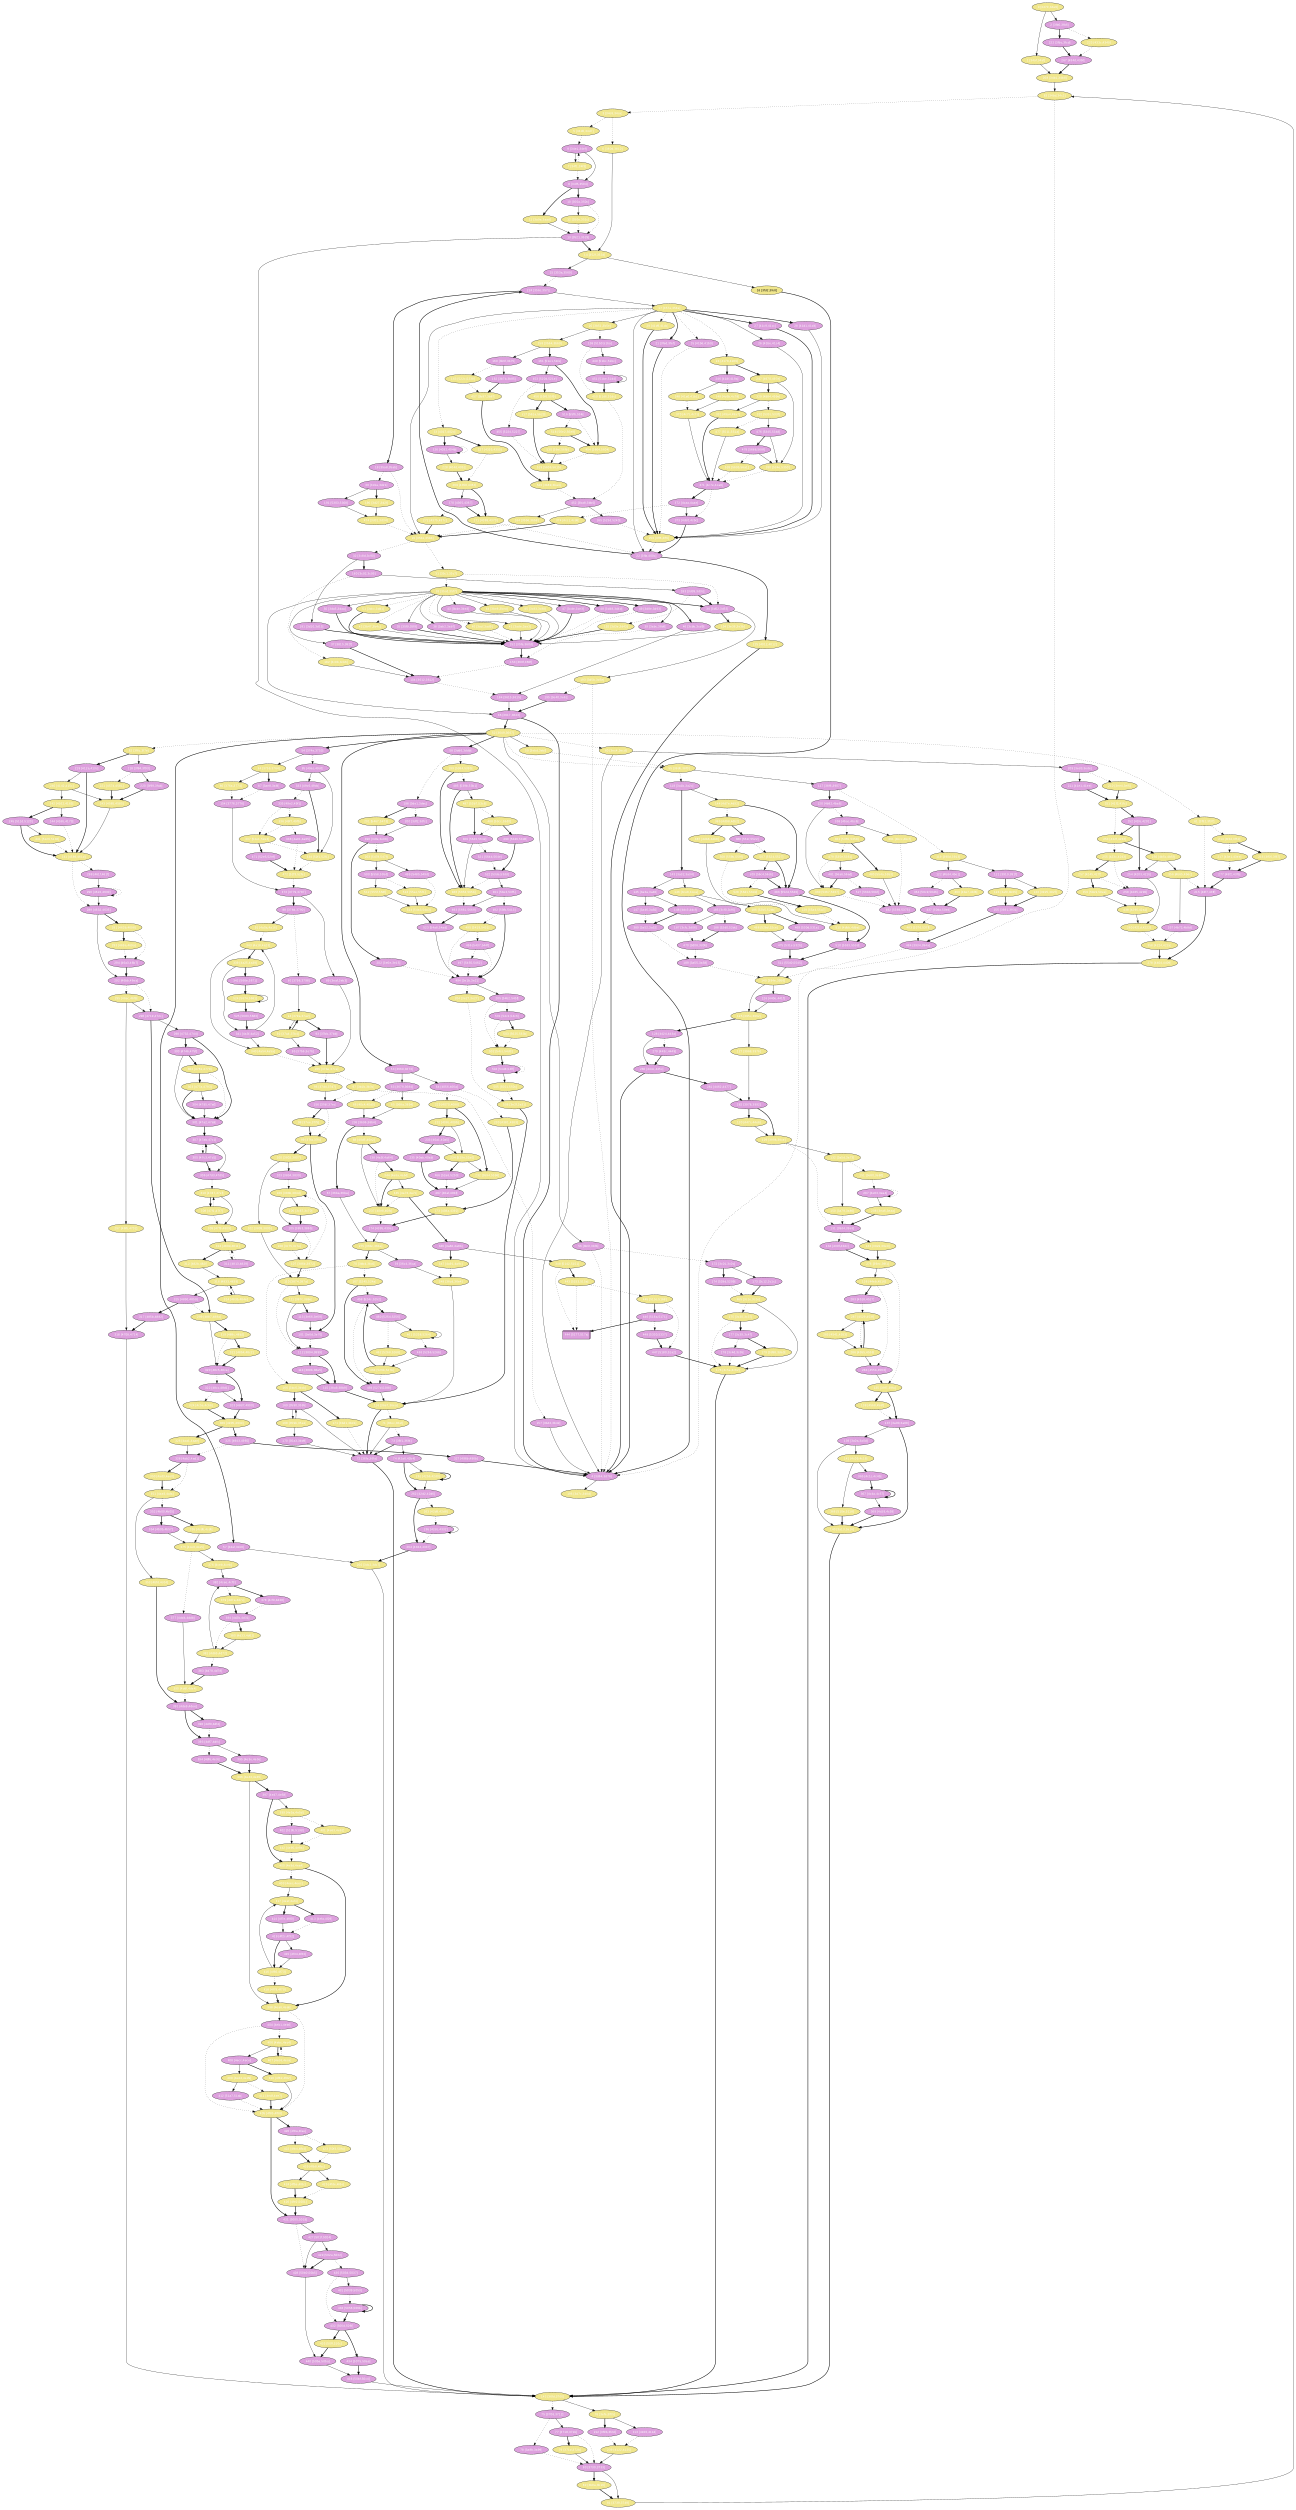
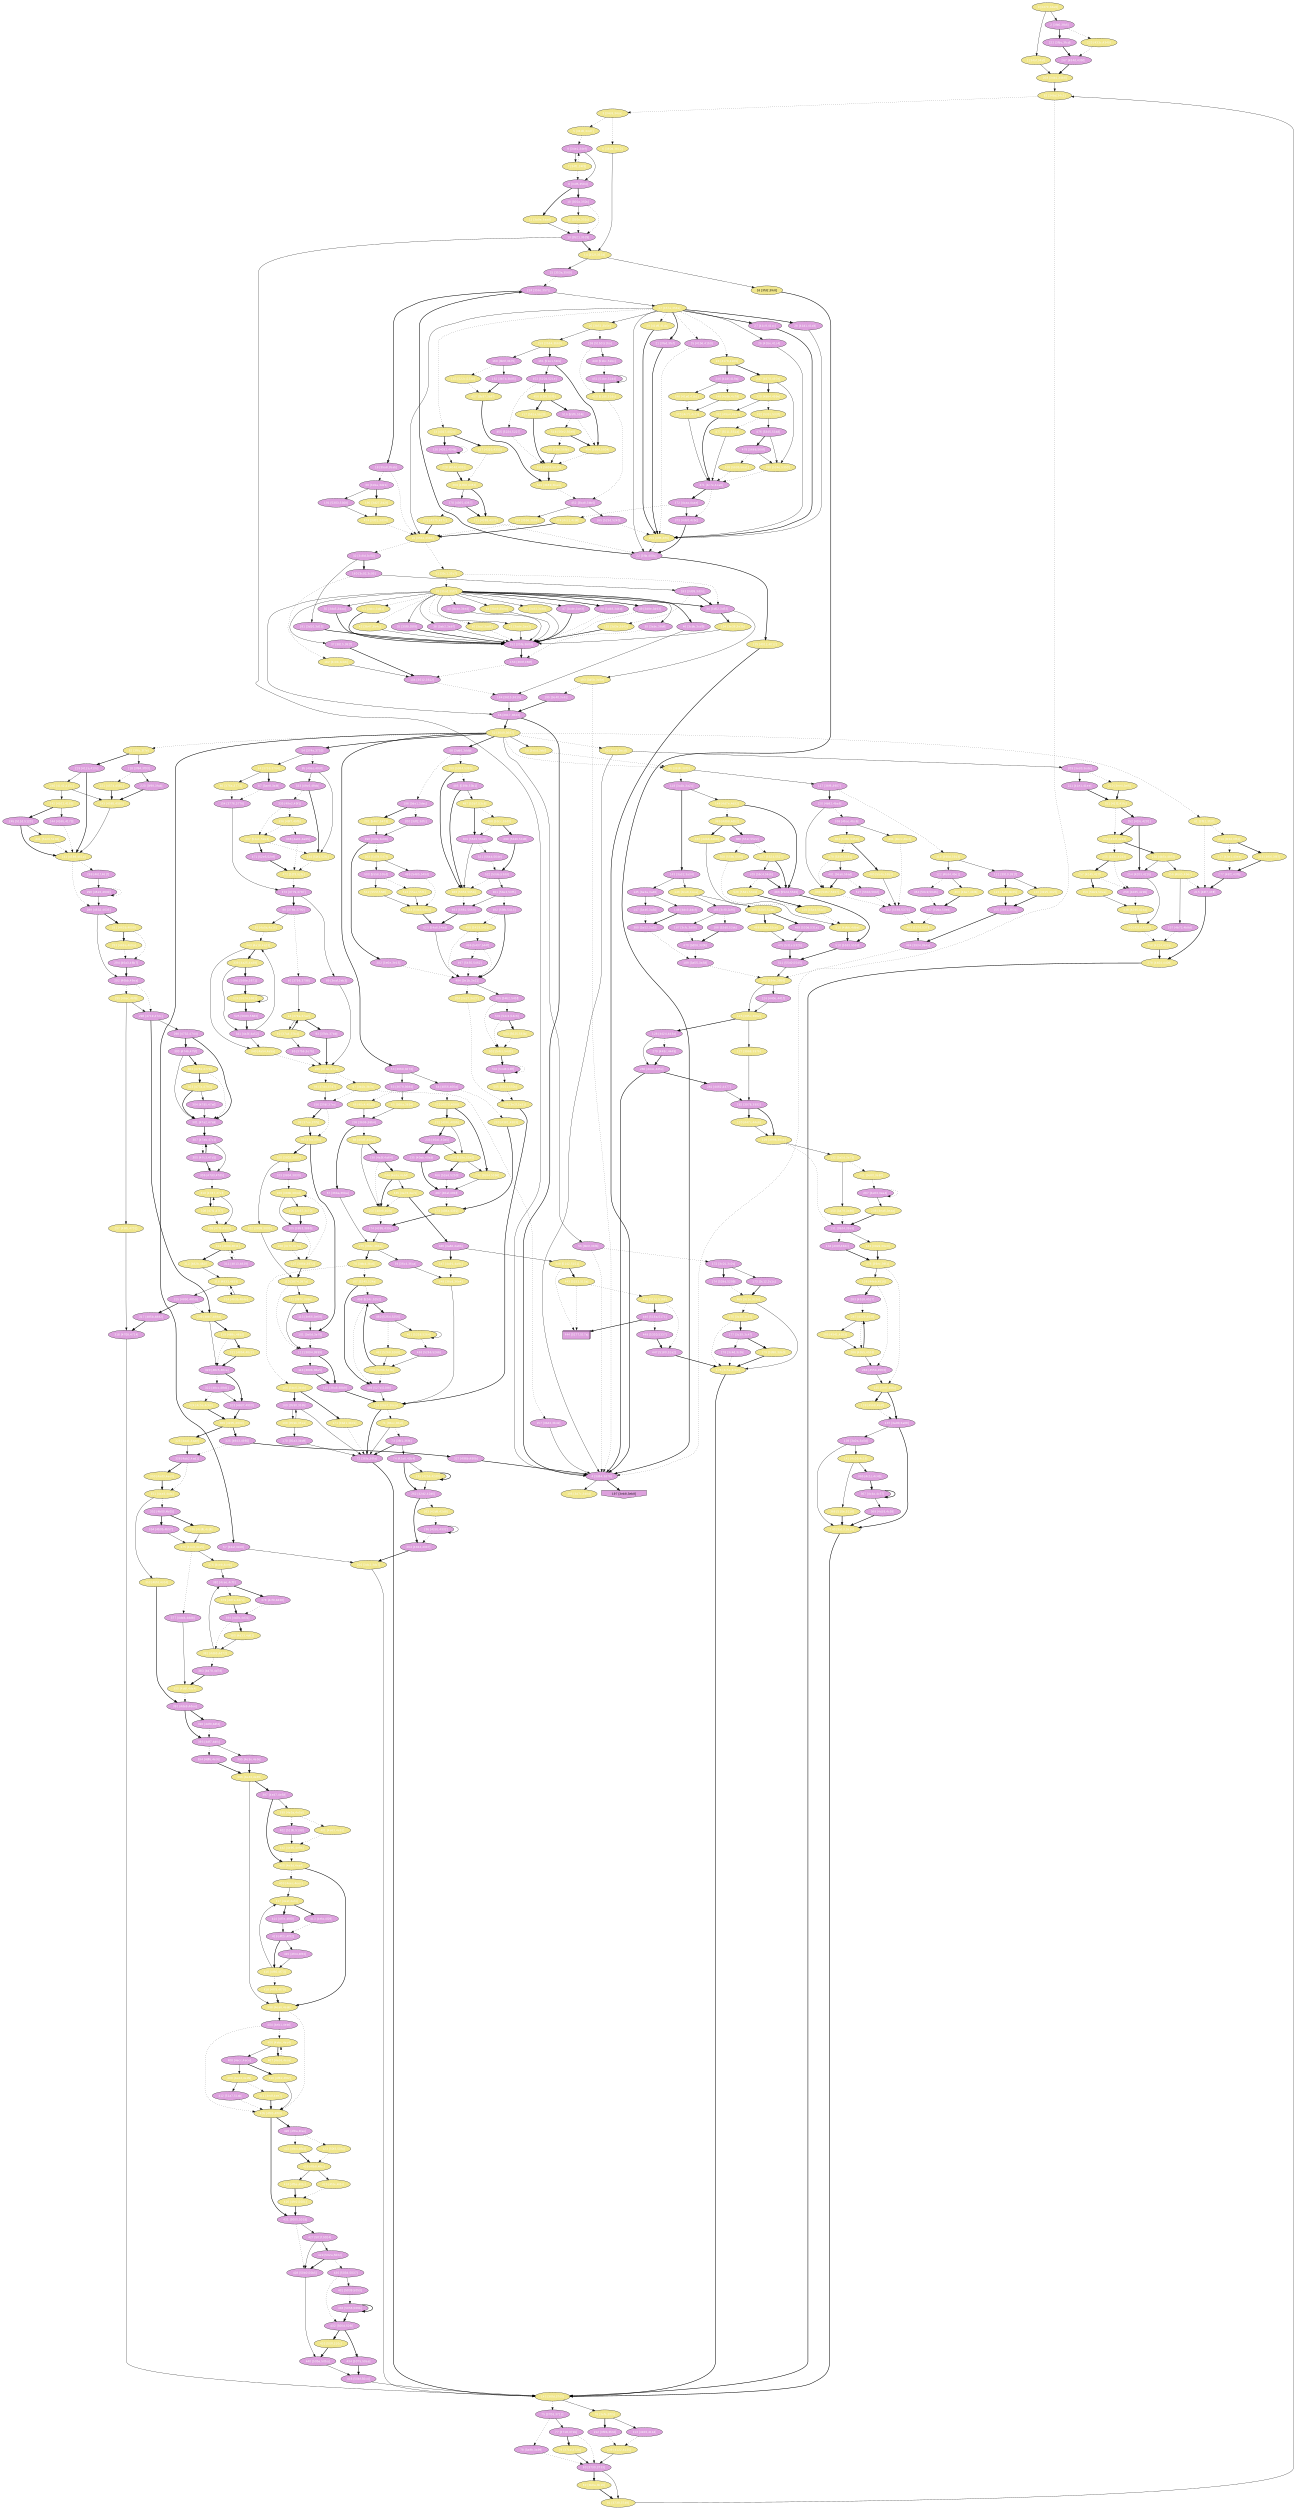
node "197 [3eb8,3eb8]": added
